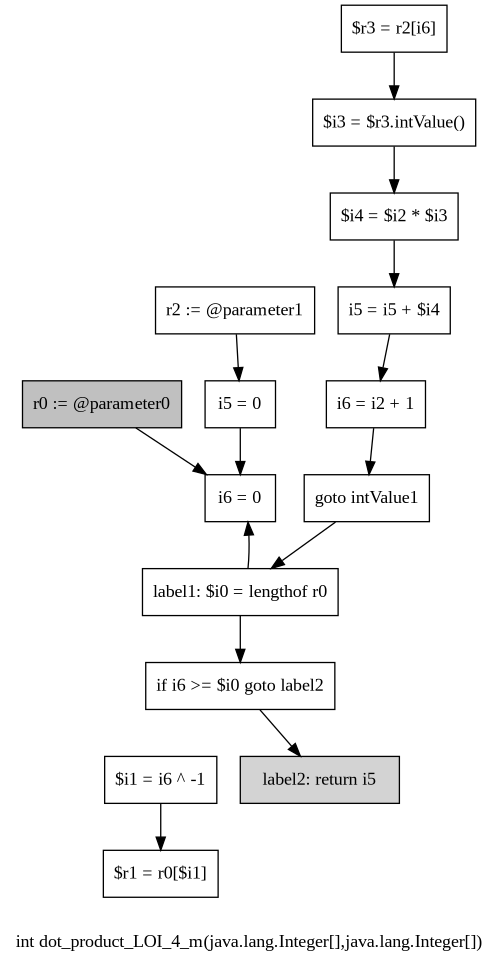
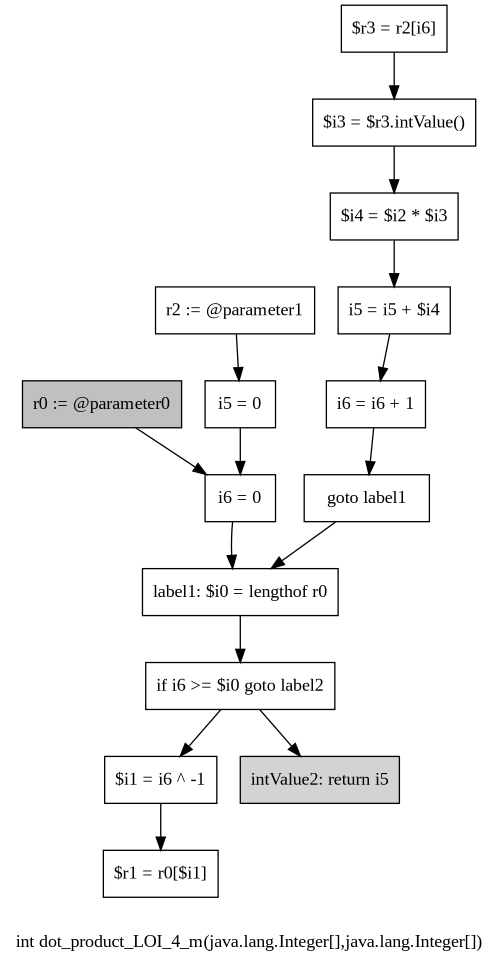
node "i6 = i2 + 1": label "i6 = i2 + 1" -> "i6 = i6 + 1"
node "goto intValue1": label "goto intValue1" -> "goto label1"
edge "label1: $i0 = lengthof r0" -> "i6 = 0": reversed
edge "if i6 >= $i0 goto label2" -> "$i1 = i6 ^ -1": added
node "label2: return i5": label "label2: return i5" -> "intValue2: return i5"
